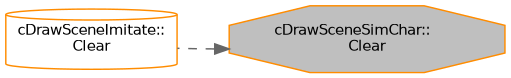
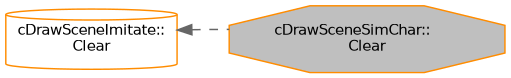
edge "cDrawSceneImitate:: Clear" -> "cDrawSceneSimChar:: Clear": reversed
